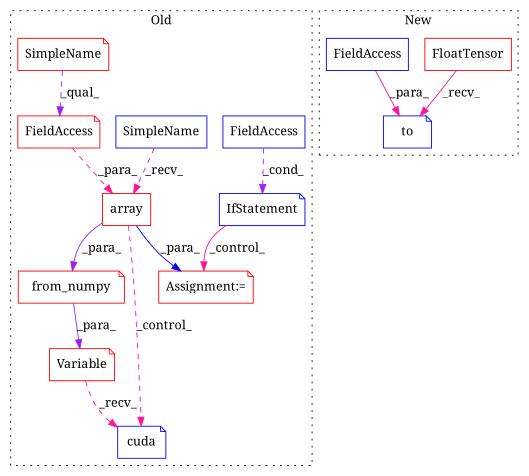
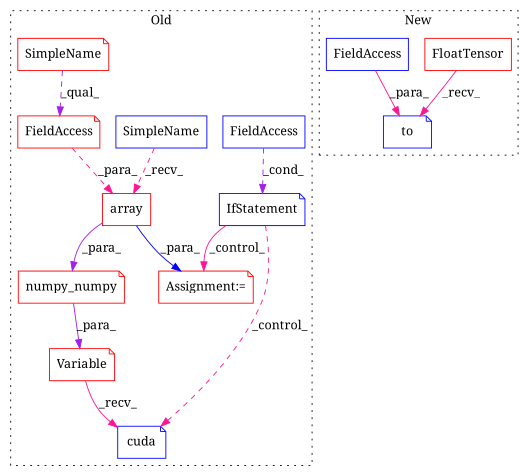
node "from_numpy": label "from_numpy" -> "numpy_numpy"
edge "array" -> "cuda": now "IfStatement" -> "cuda"
edge "Variable" -> "cuda": style dashed -> solid
